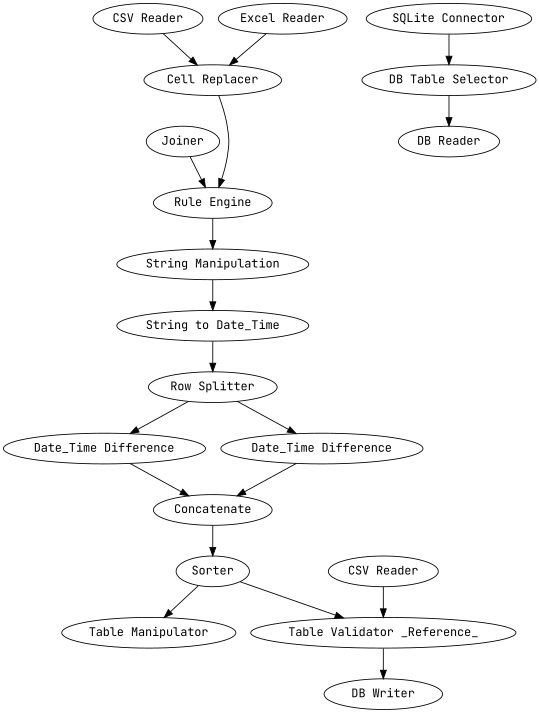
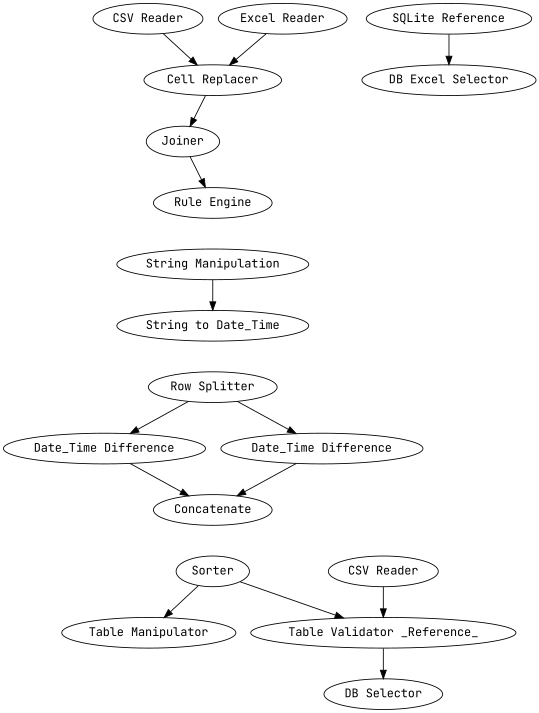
node "SQLite Connector": label "SQLite Connector" -> "SQLite Reference"
node "DB Table Selector": label "DB Table Selector" -> "DB Excel Selector"
edge "Cell Replacer" -> "Rule Engine": now "Cell Replacer" -> "Joiner"
node "DB Reader": removed
edge "Rule Engine" -> "String Manipulation": removed
edge "String to Date_Time" -> "Row Splitter": removed
edge "Concatenate" -> "Sorter": removed
node "DB Writer": label "DB Writer" -> "DB Selector"
